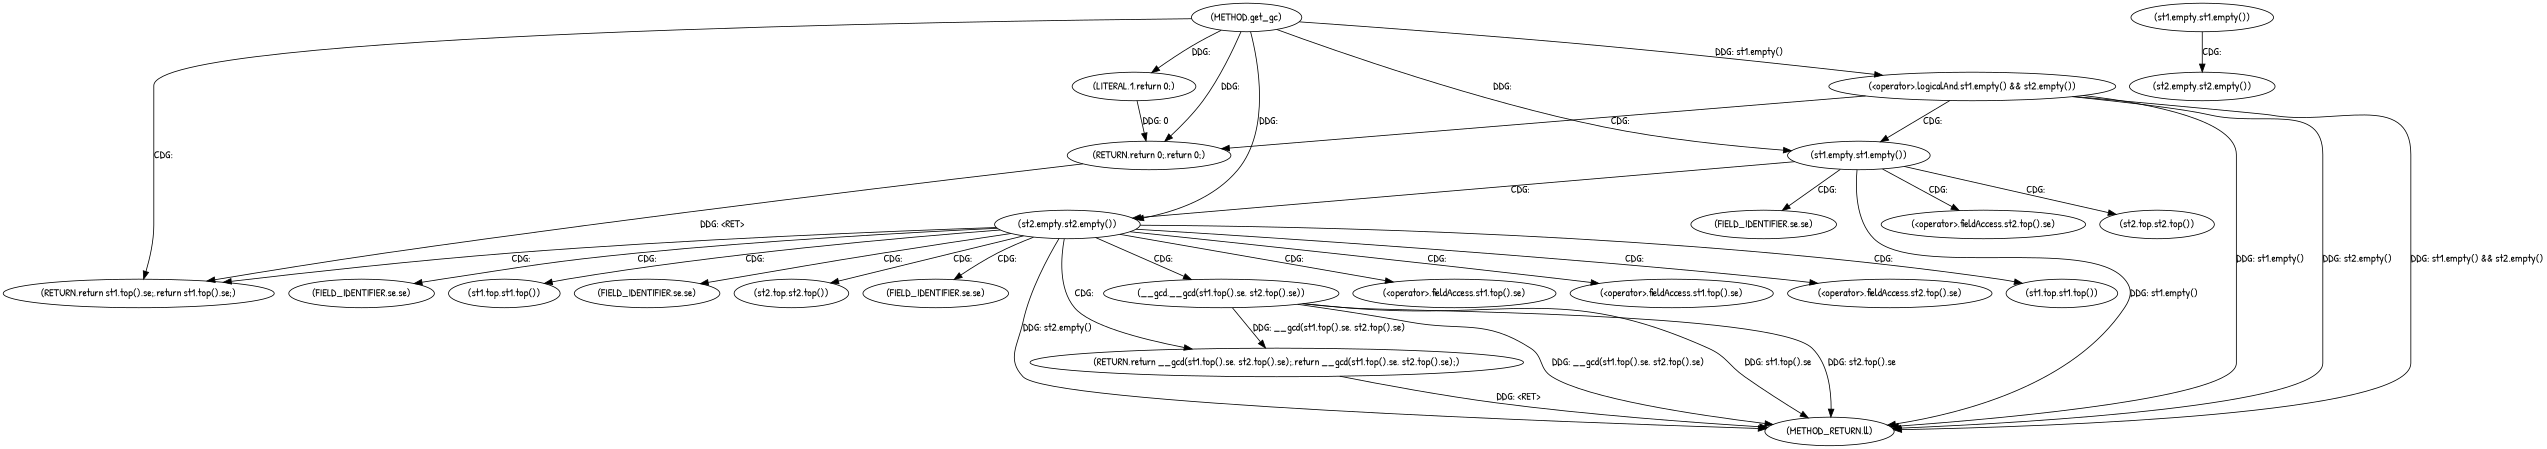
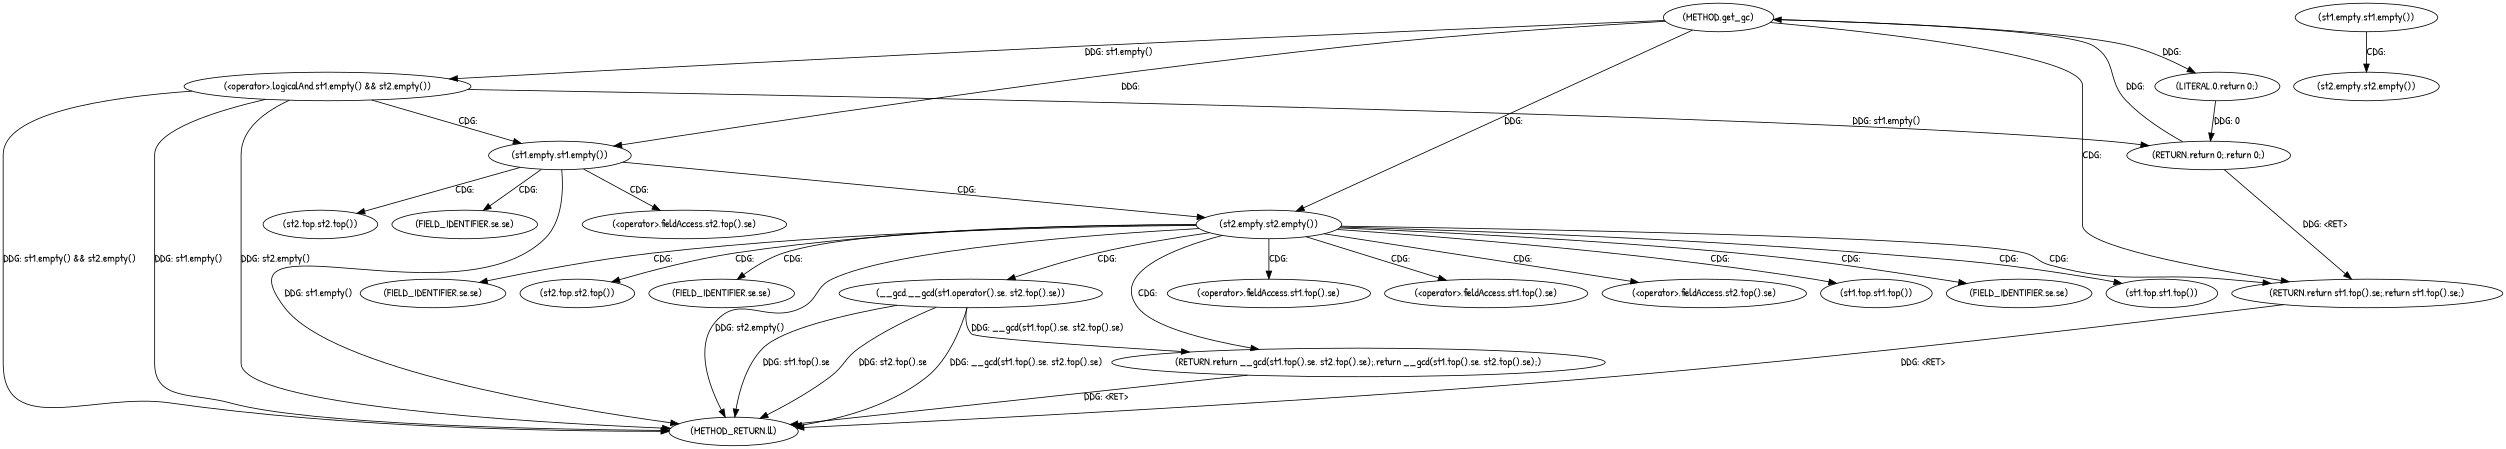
node "(LITERAL,1,return 0;)": label "(LITERAL,1,return 0;)" -> "(LITERAL,0,return 0;)"
edge "(METHOD,get_gc)" -> "(RETURN,return 0;,return 0;)": reversed
edge "(<operator>.logicalAnd,st1.empty() && st2.empty())" -> "(RETURN,return 0;,return 0;)": label "CDG: " -> "DDG: st1.empty()"
node "(__gcd,__gcd(st1.top().se, st2.top().se))": label "(__gcd,__gcd(st1.top().se, st2.top().se))" -> "(__gcd,__gcd(st1.operator().se, st2.top().se))"
edge "(RETURN,return st1.top().se;,return st1.top().se;)" -> "(METHOD_RETURN,ll)": added, label "DDG: <RET>"
